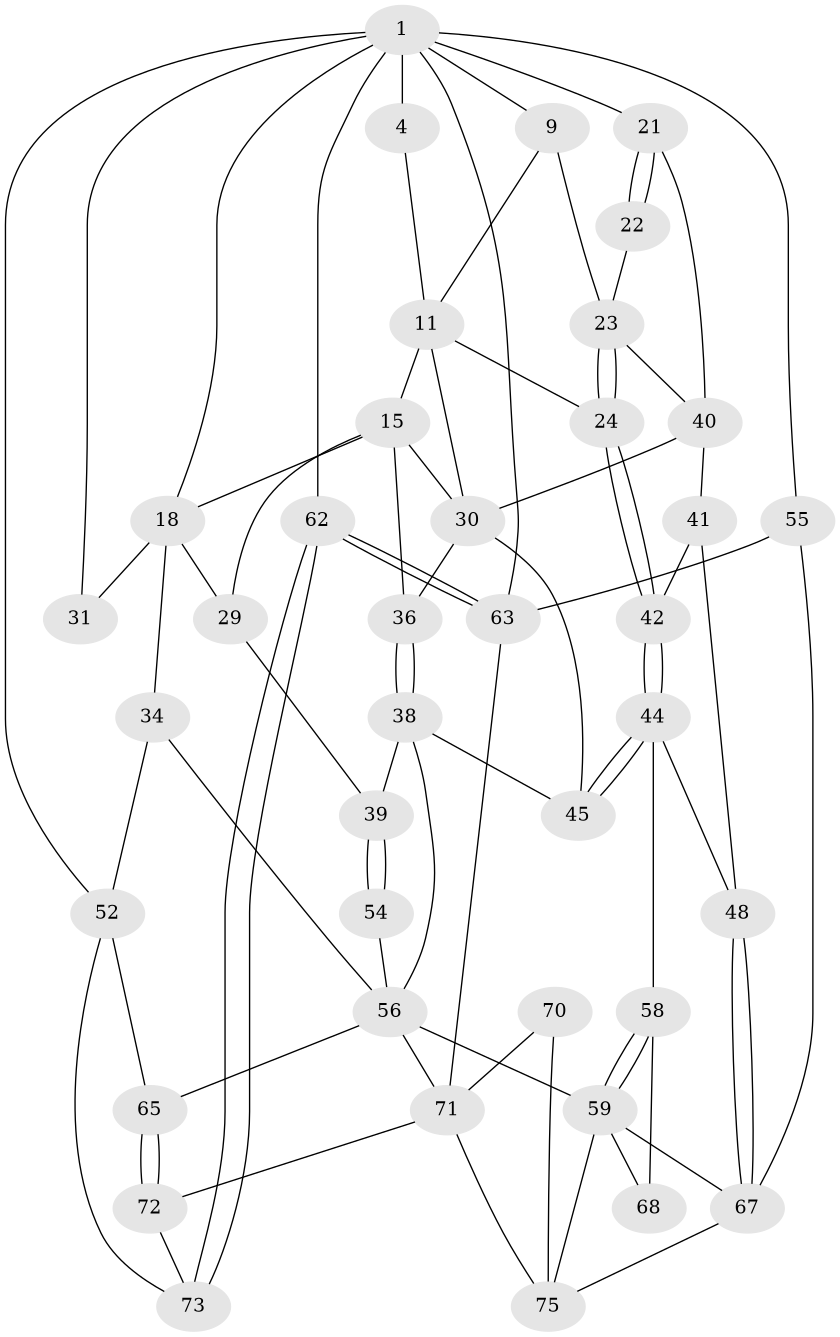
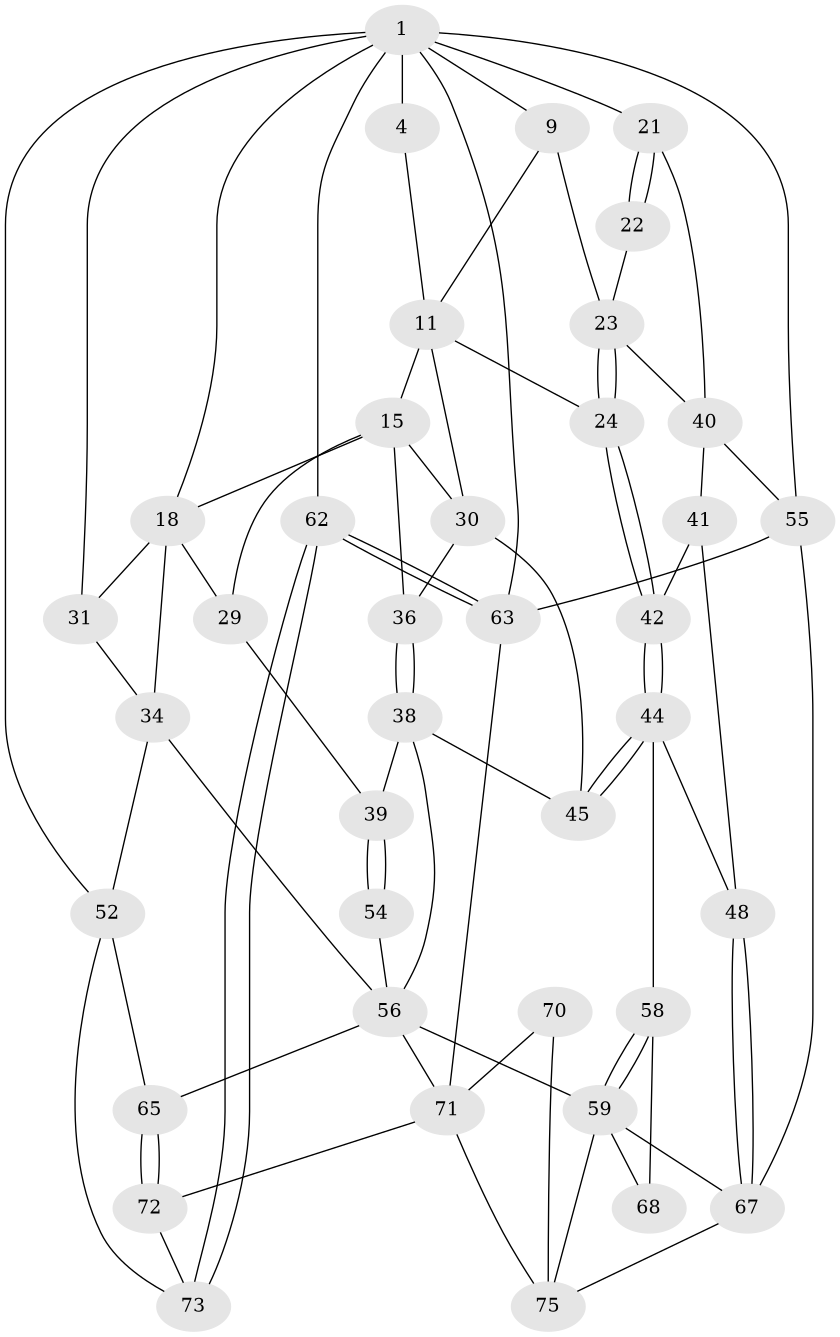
edge "40" -- "30": now "40" -- "55"
edge "31" -- "34": added
